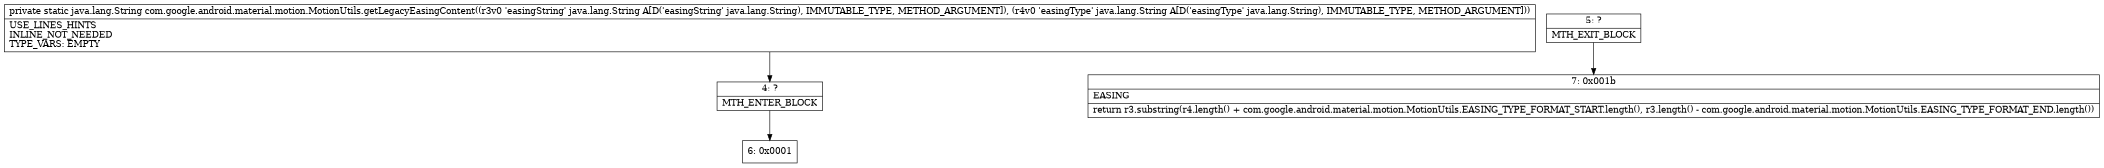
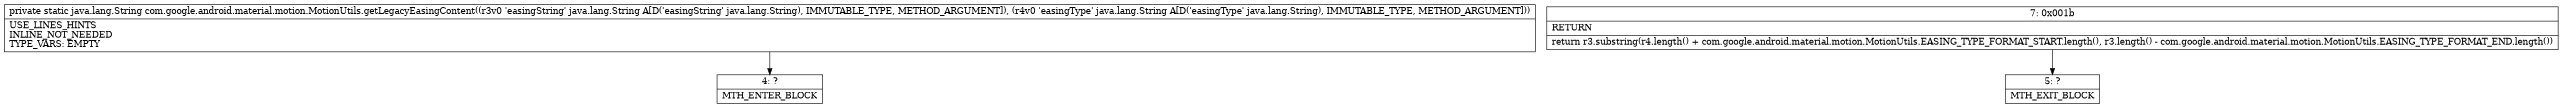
edge "5: ?" -> "7: 0x001b": reversed
node "7: 0x001b": text "EASING" -> "RETURN"
node "6: 0x0001": removed
